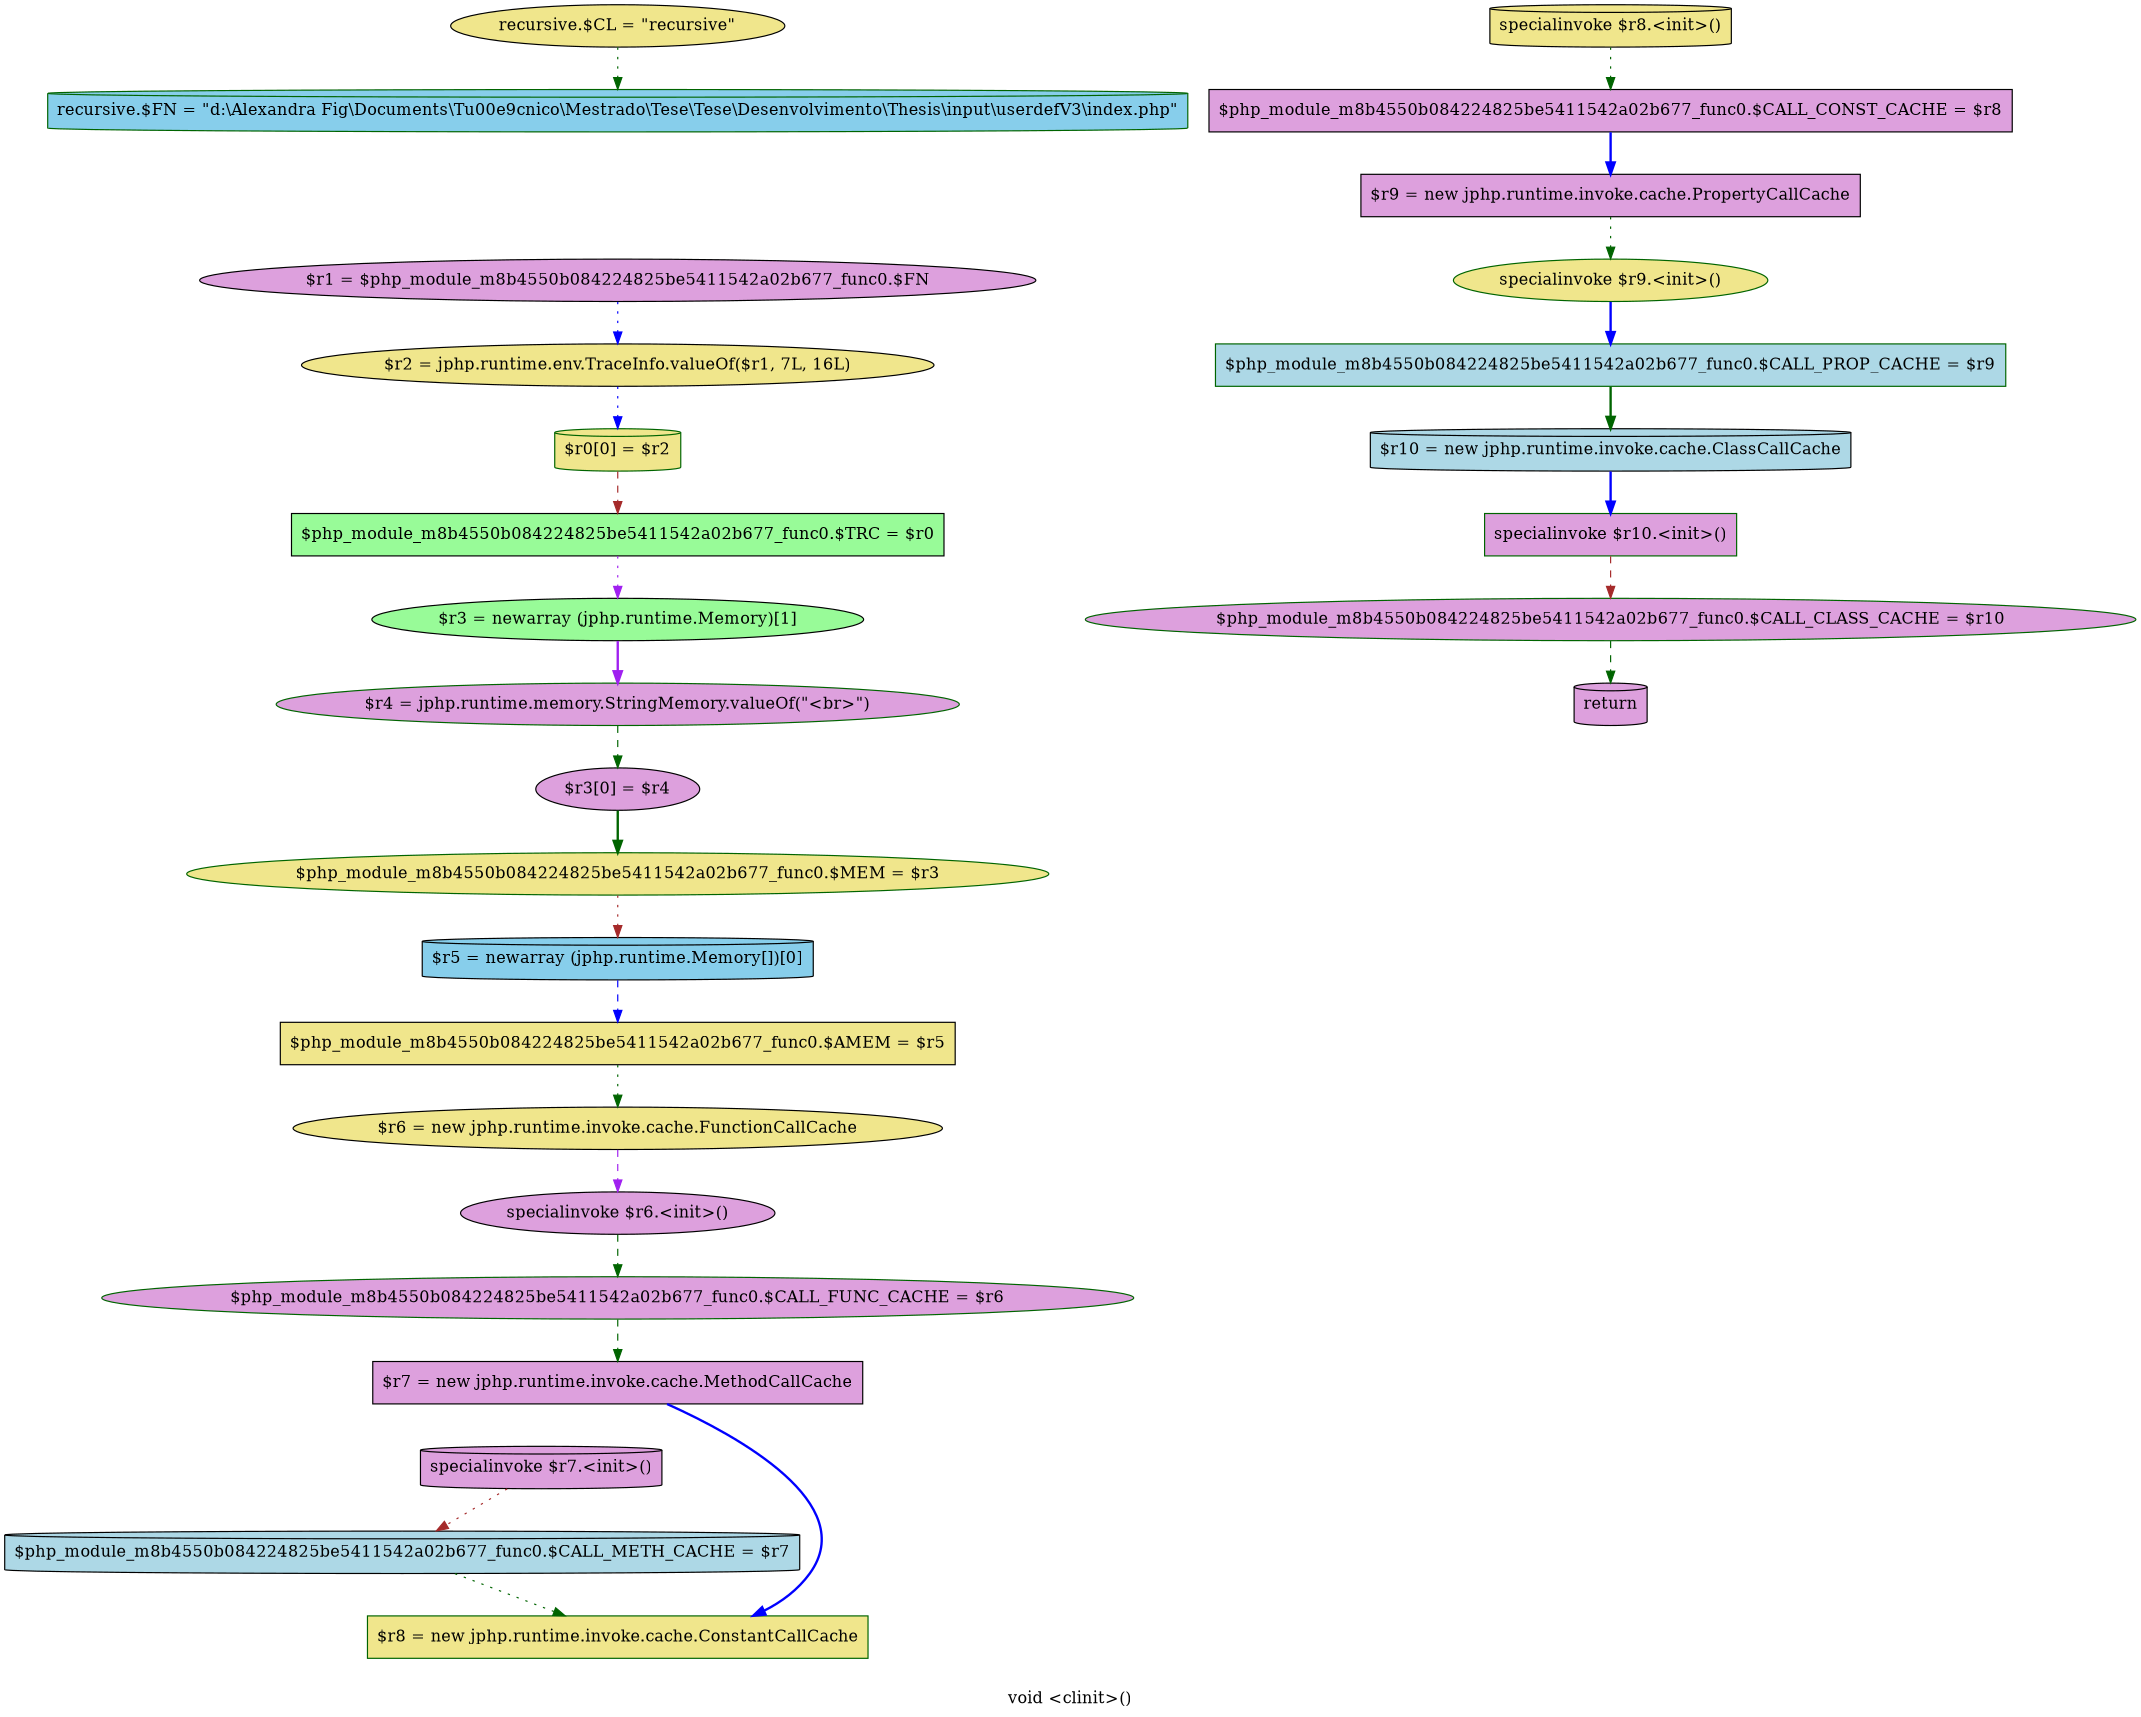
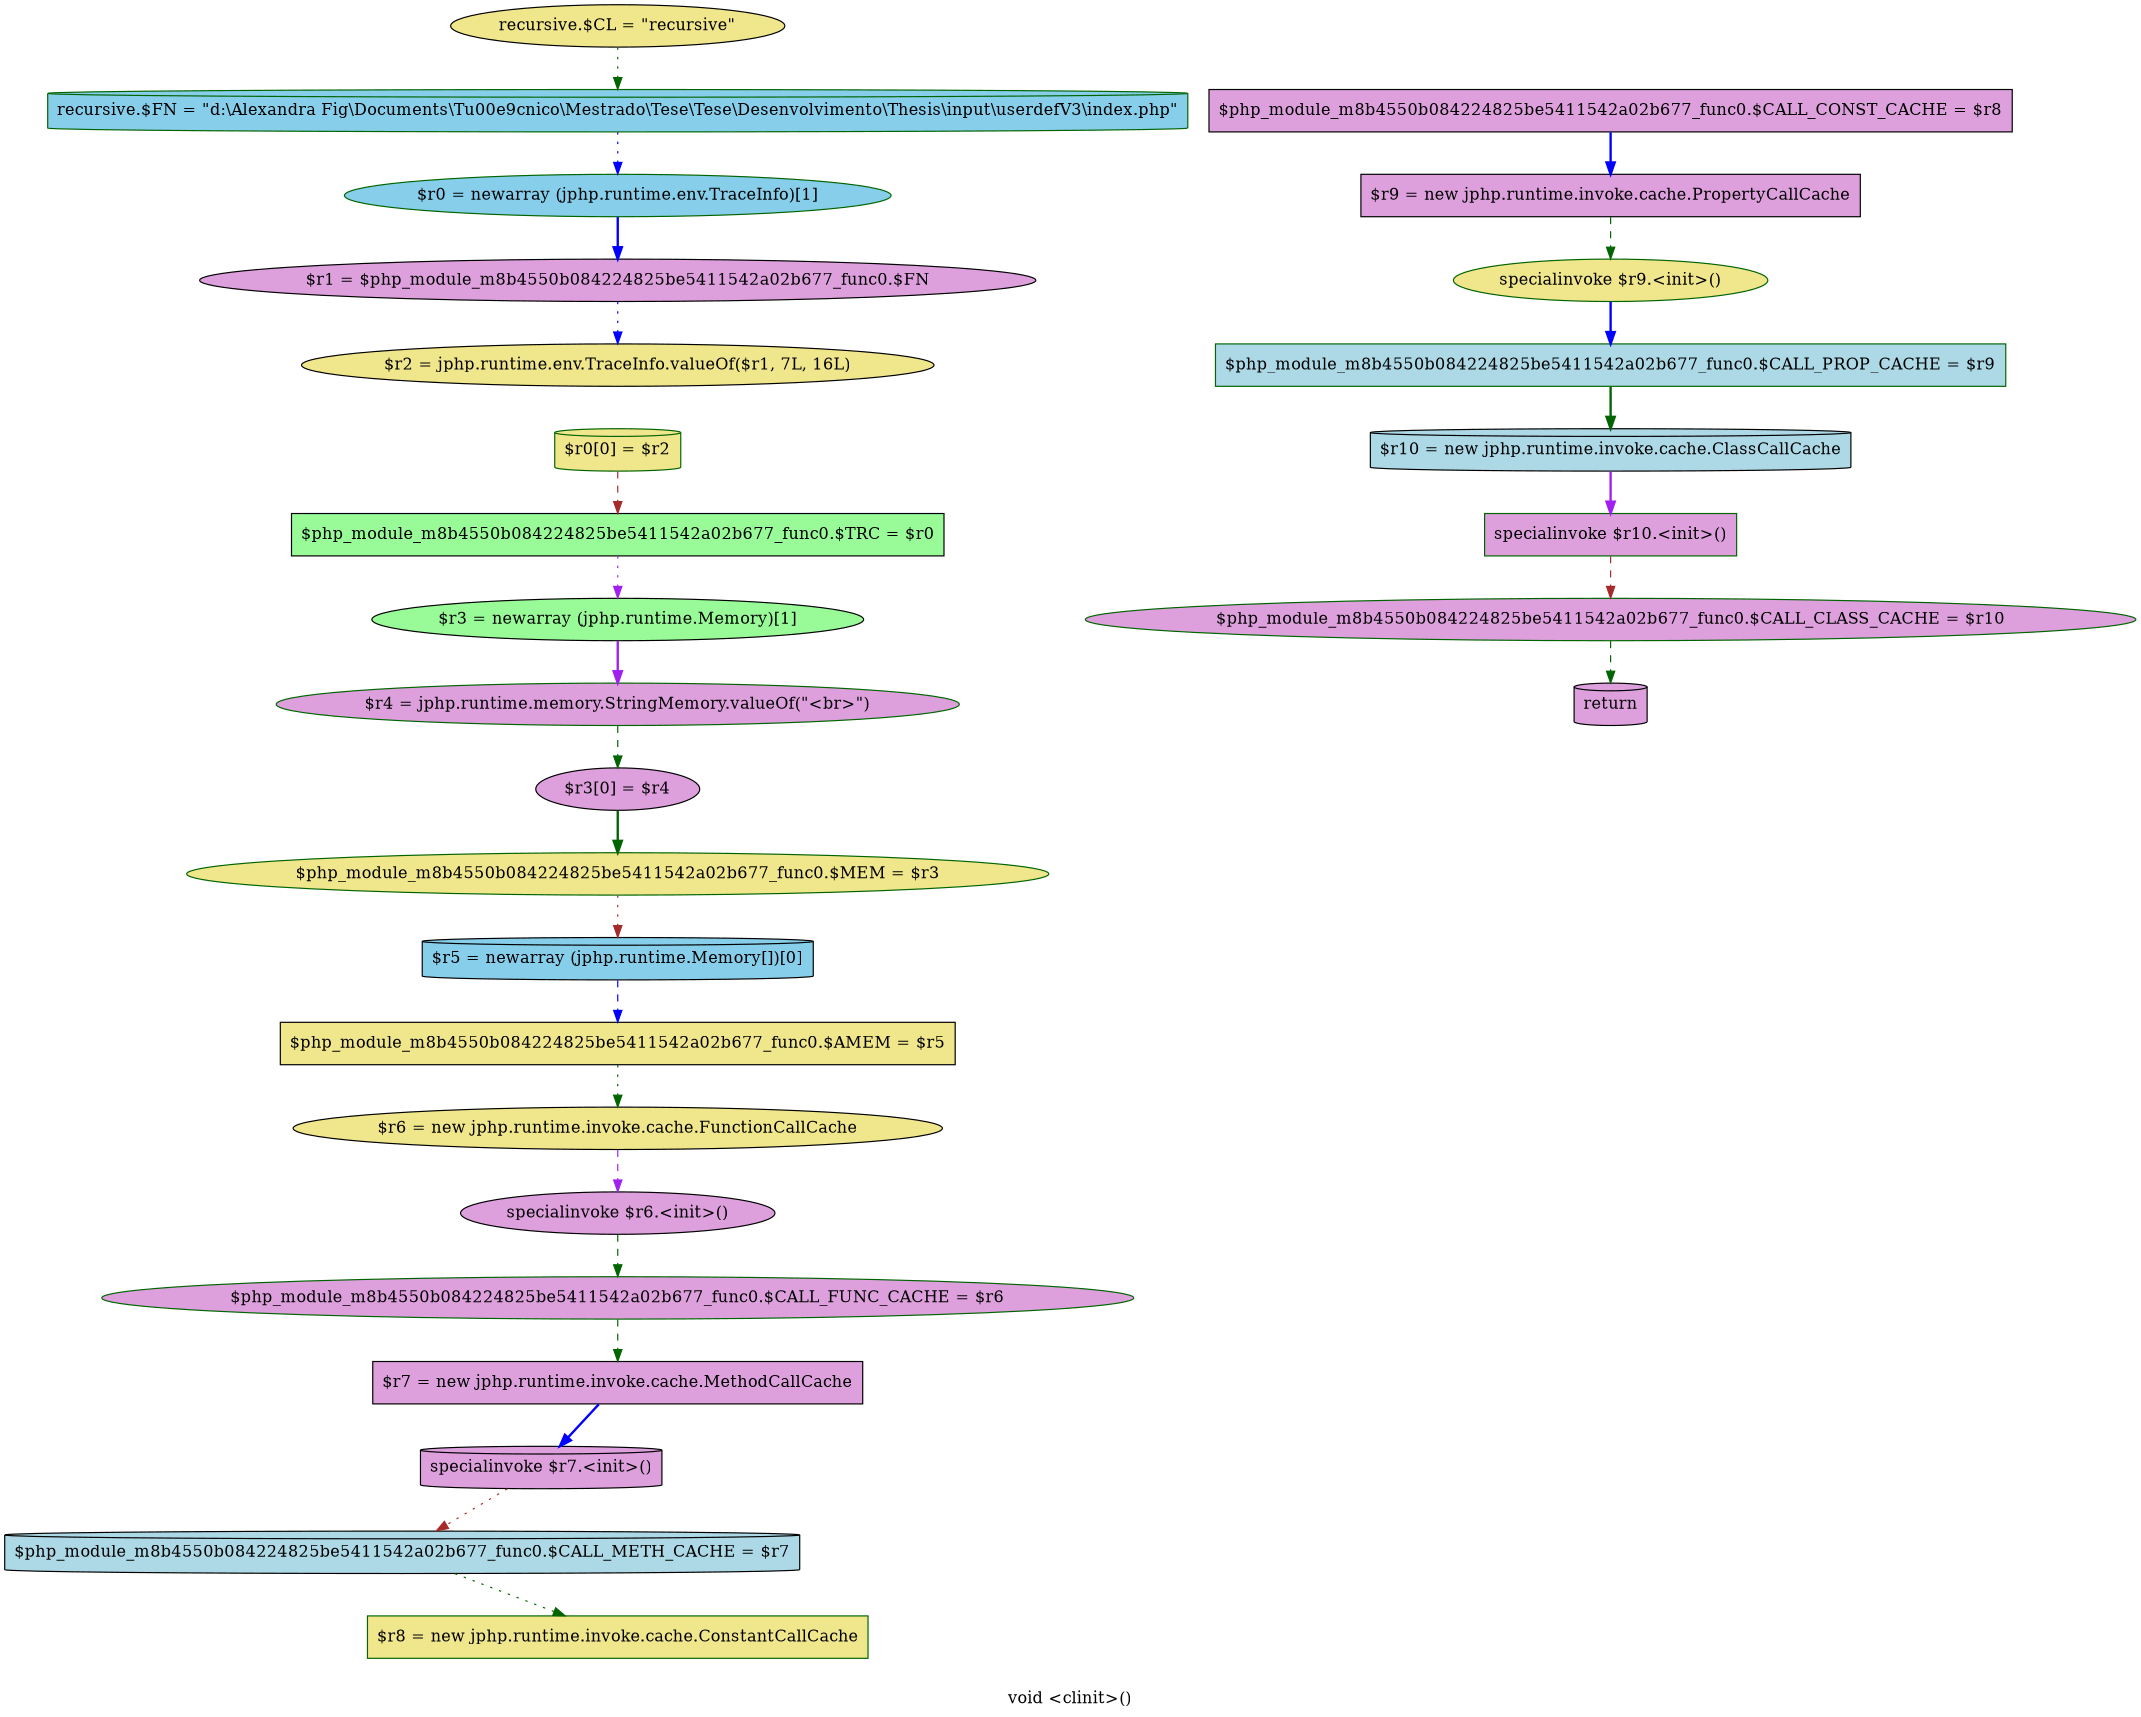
node "specialinvoke $r8.<init>()": removed
node "$r0 = newarray (jphp.runtime.env.TraceInfo)[1]": added
edge "$r9 = new jphp.runtime.invoke.cache.PropertyCallCache" -> "specialinvoke $r9.<init>()": style dotted -> dashed
edge "$r2 = jphp.runtime.env.TraceInfo.valueOf($r1, 7L, 16L)" -> "$r0[0] = $r2": removed
edge "$r10 = new jphp.runtime.invoke.cache.ClassCallCache" -> "specialinvoke $r10.<init>()": color blue -> purple
edge "$r7 = new jphp.runtime.invoke.cache.MethodCallCache" -> "$r8 = new jphp.runtime.invoke.cache.ConstantCallCache": now "$r7 = new jphp.runtime.invoke.cache.MethodCallCache" -> "specialinvoke $r7.<init>()"
